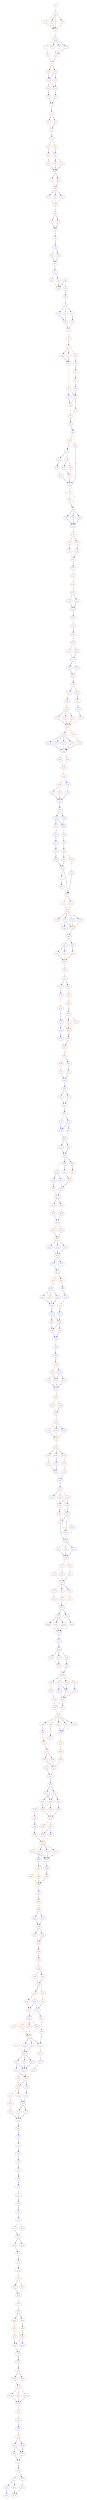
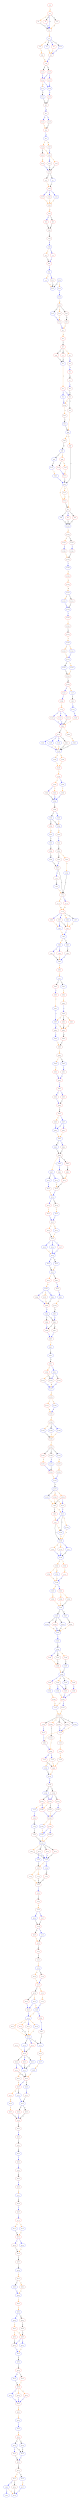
node "S319": removed
